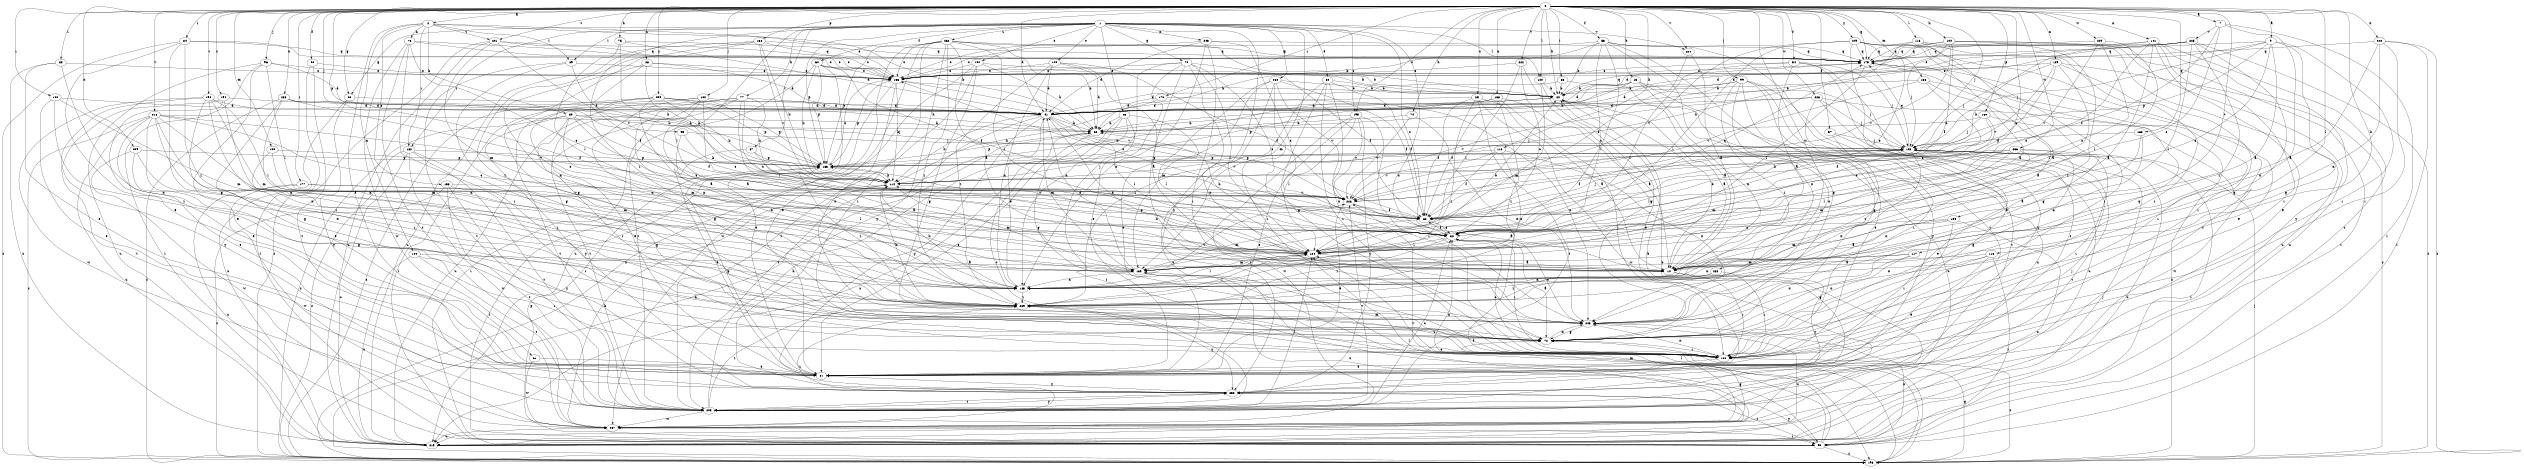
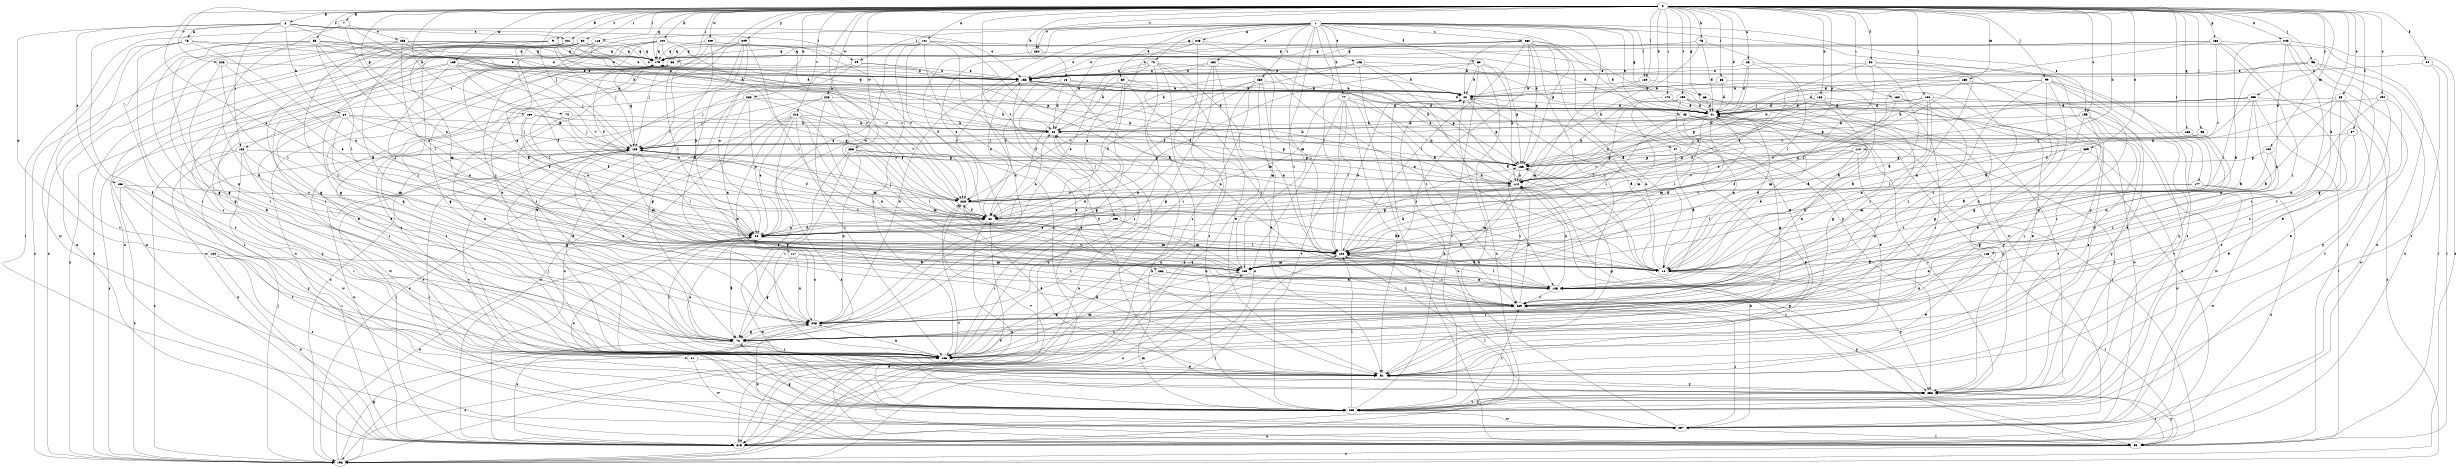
edge "199" -> "215": now "62" -> "215"
